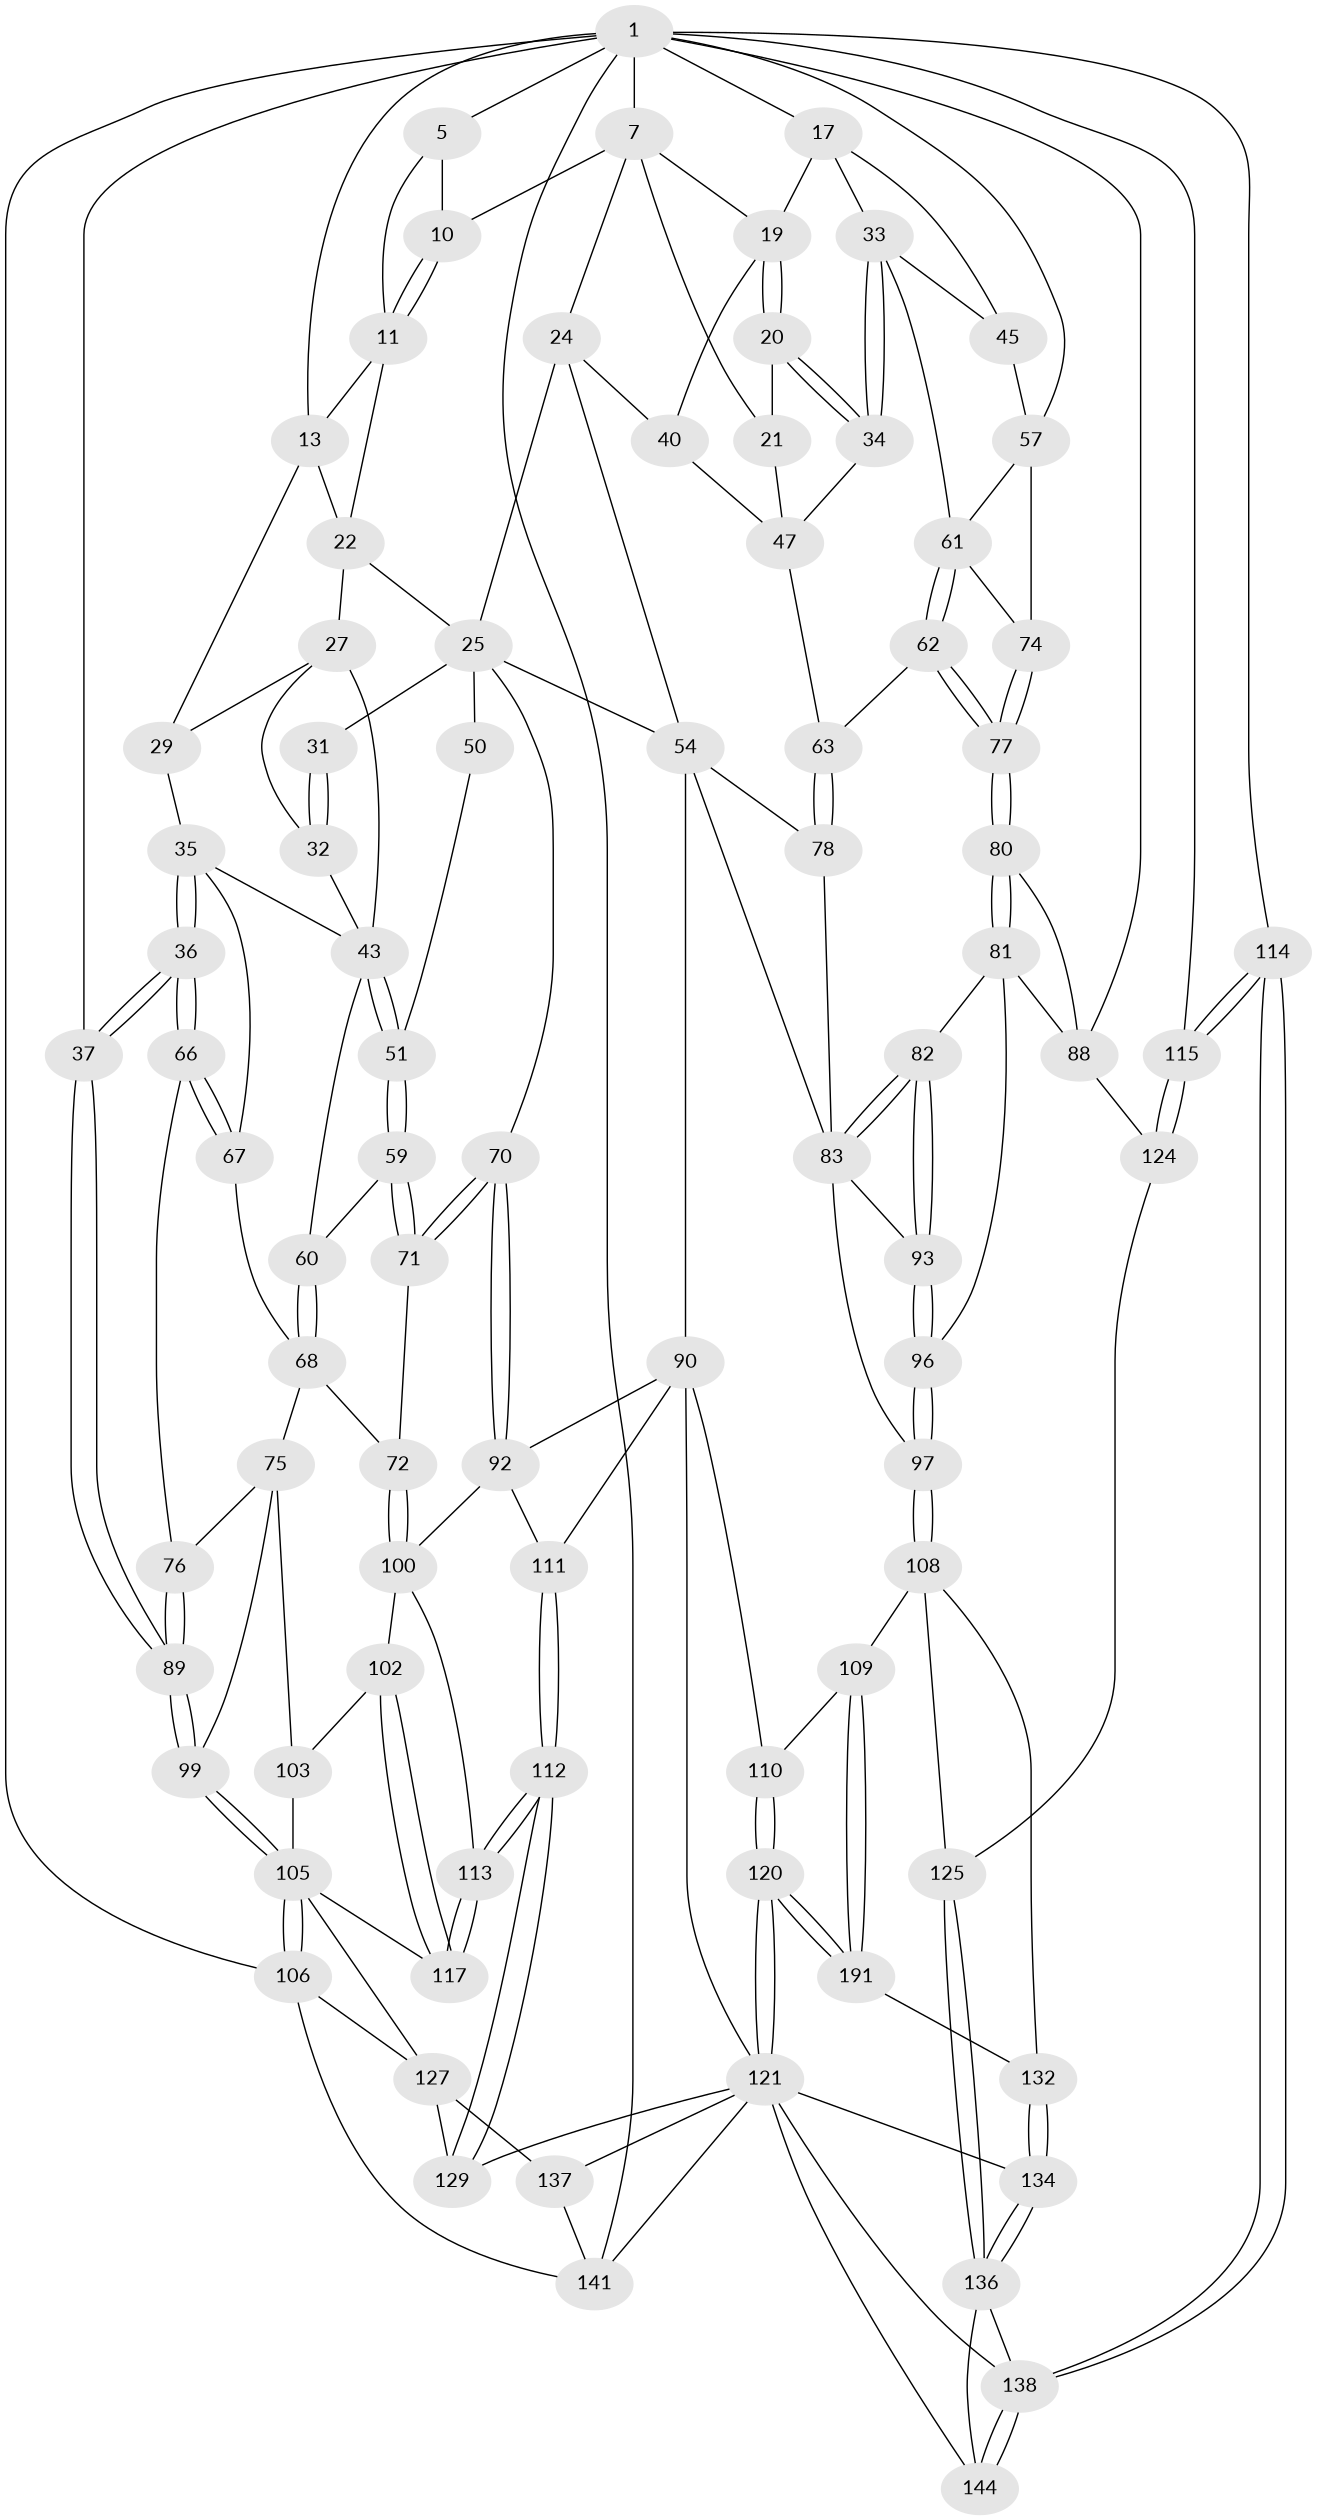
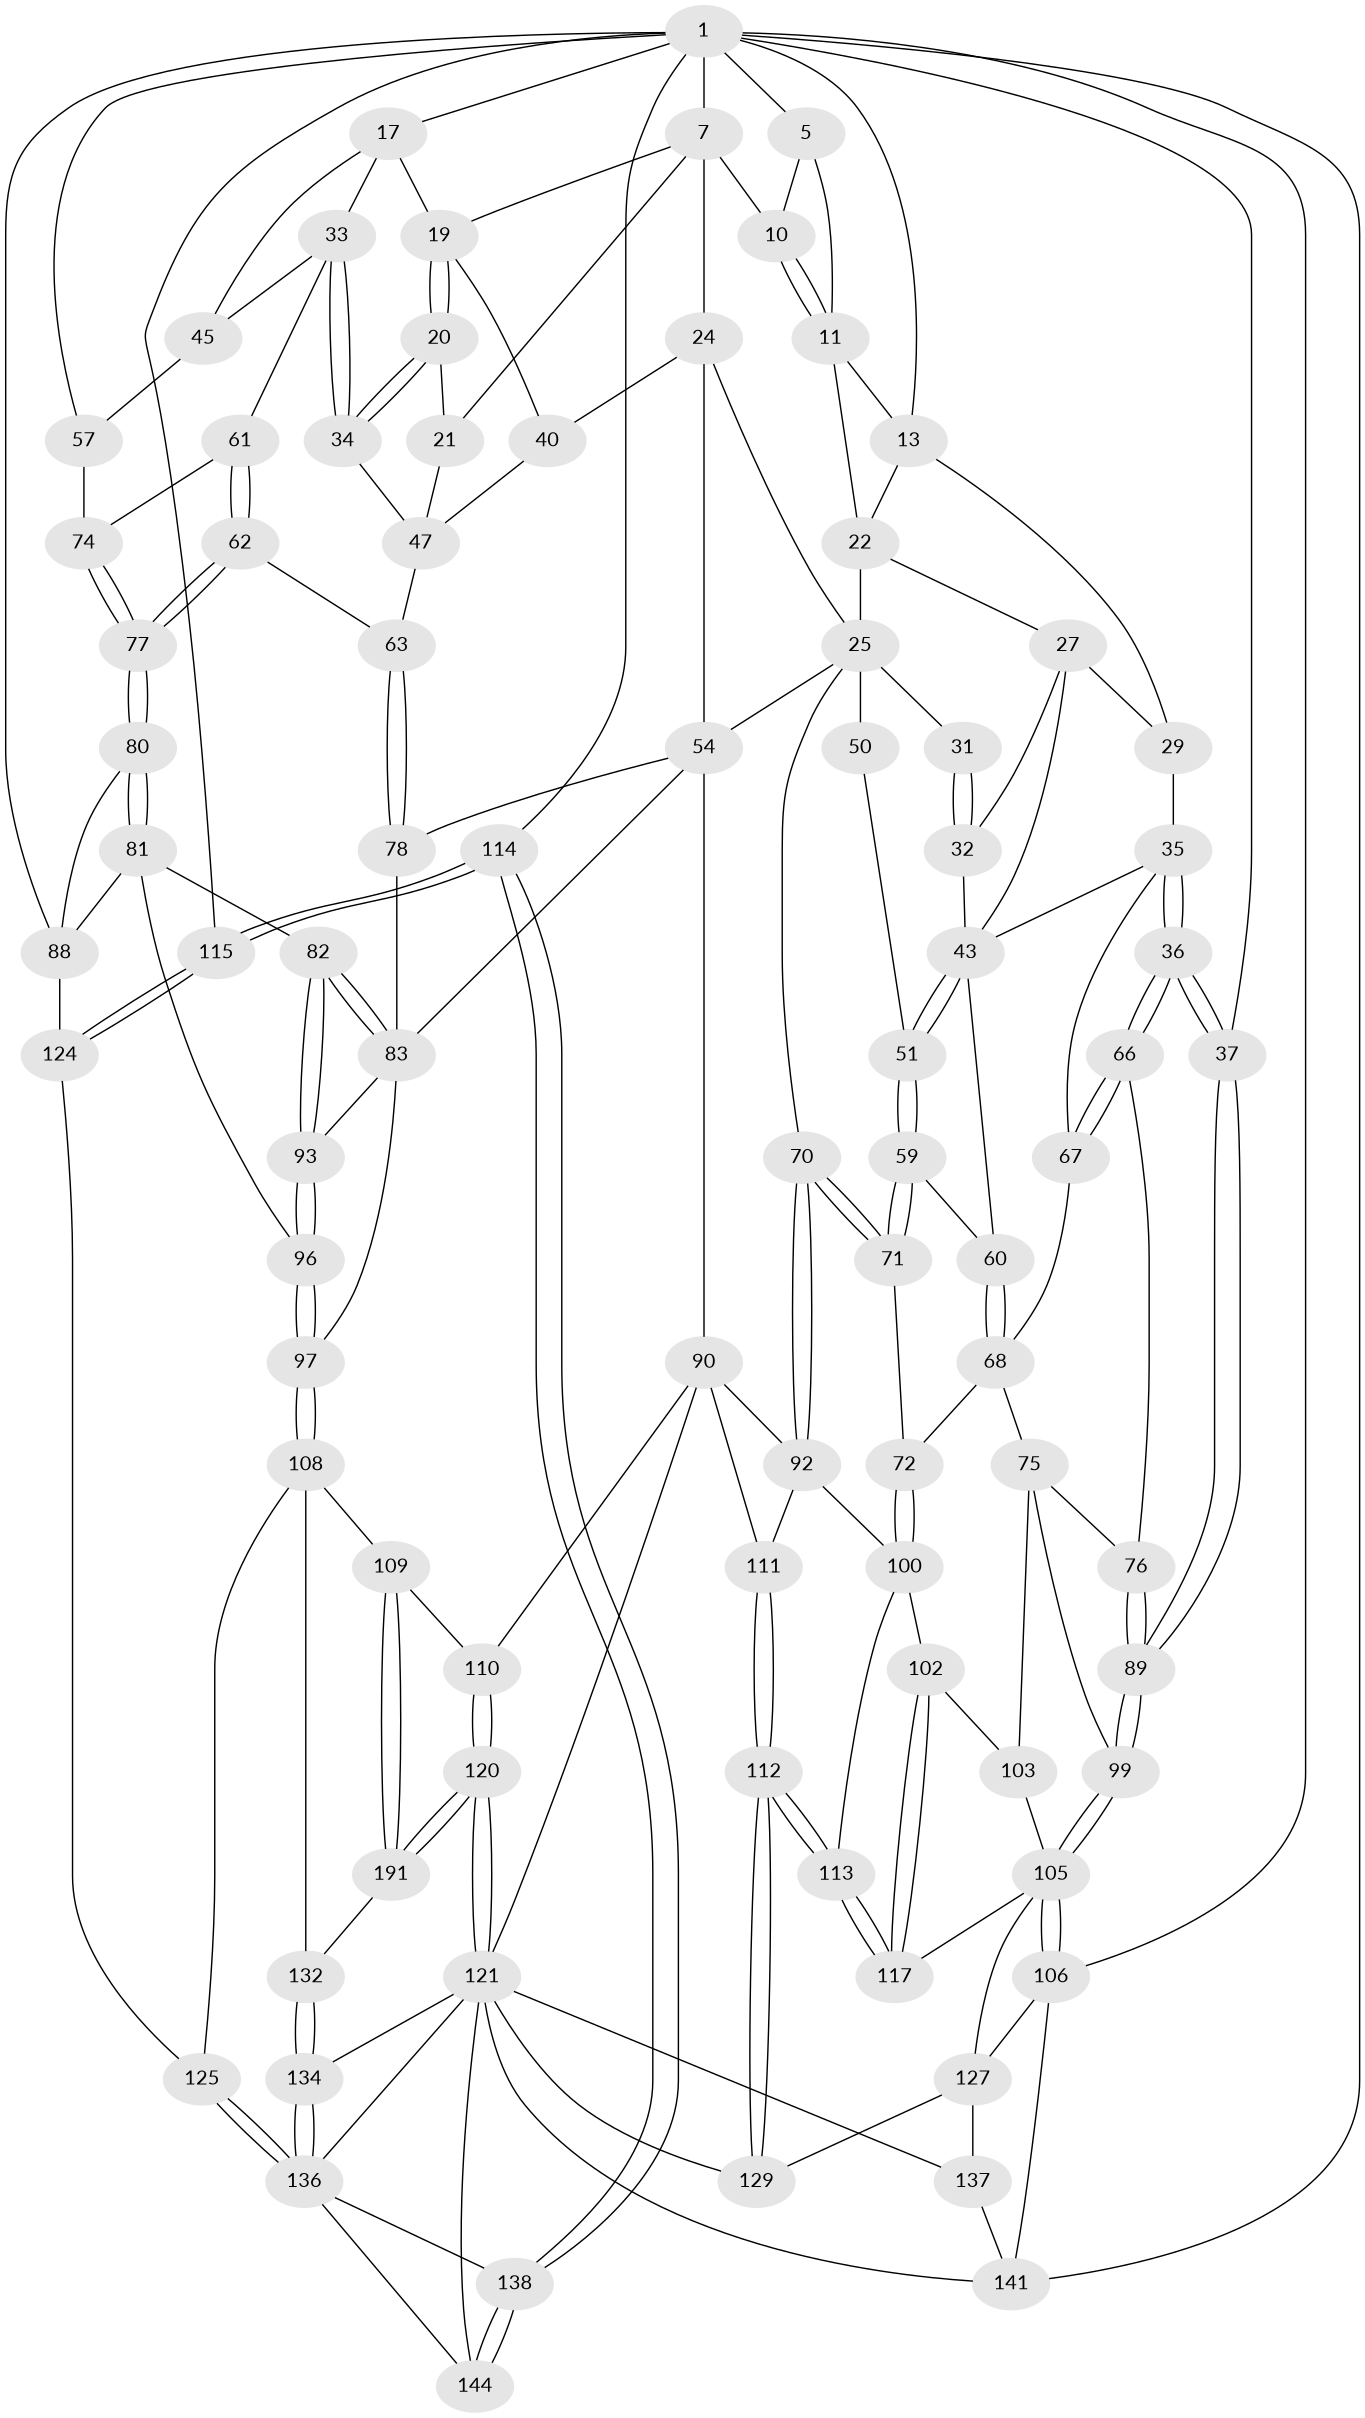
edge "57" -- "61": removed
edge "121" -- "138": now "121" -- "136"
